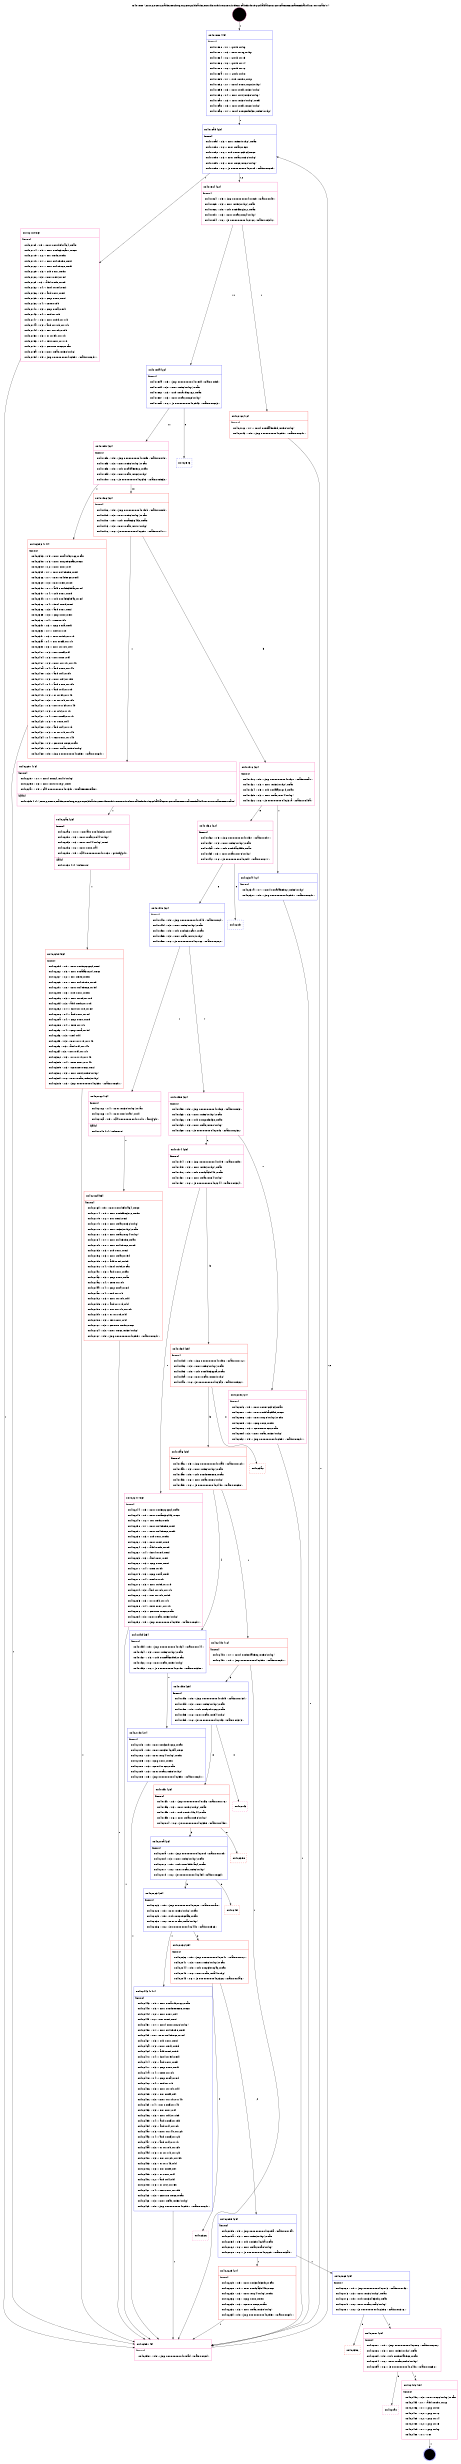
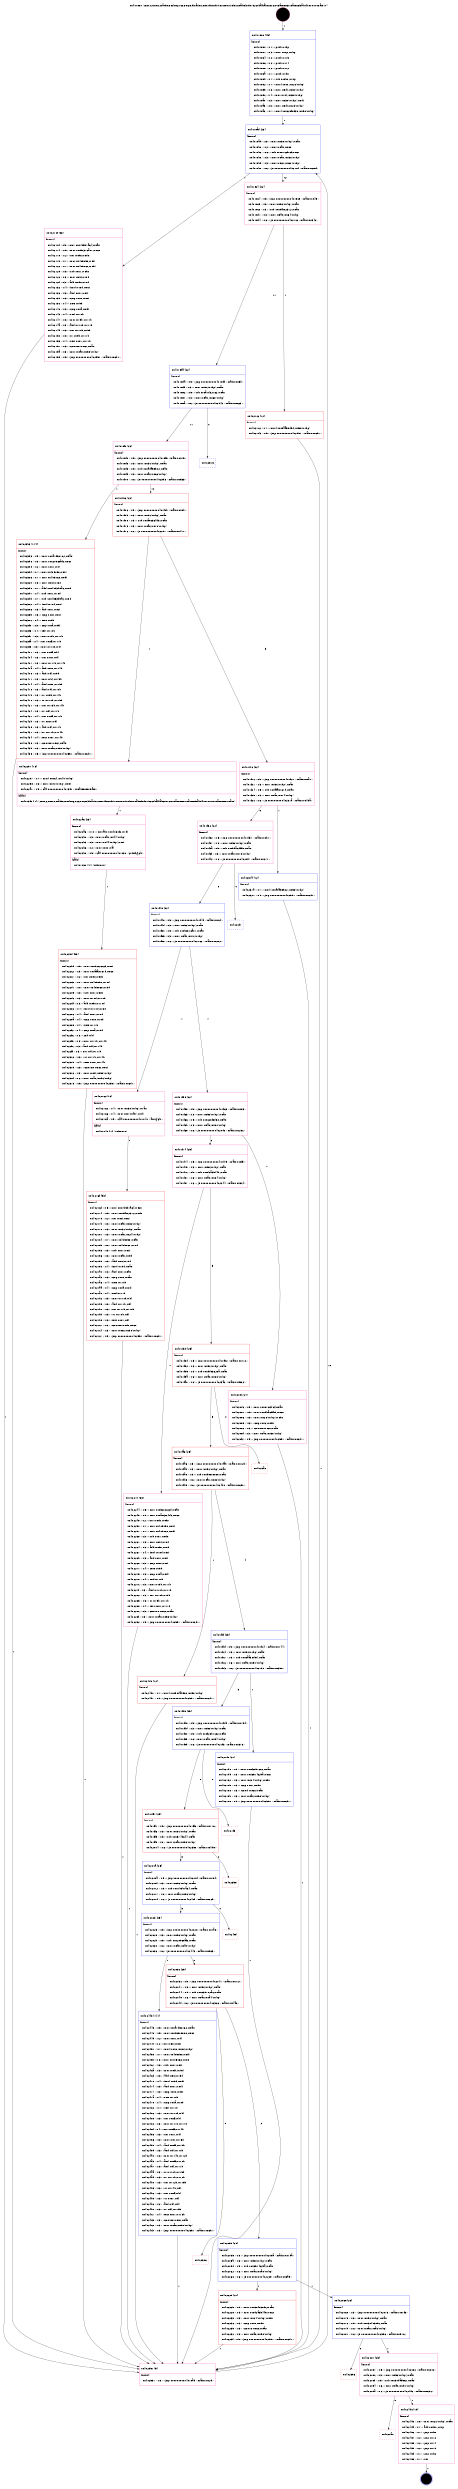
edge "0x4024d0 [12]" -> "0x401fd8 [25]": now "0x401fbf [25]" -> "0x401fd8 [25]"
